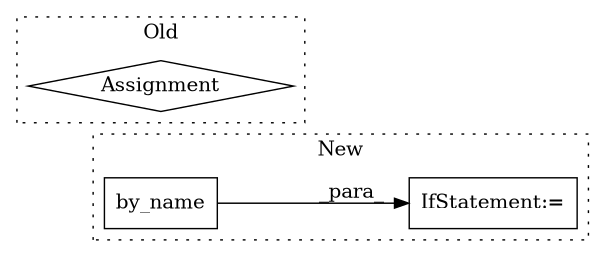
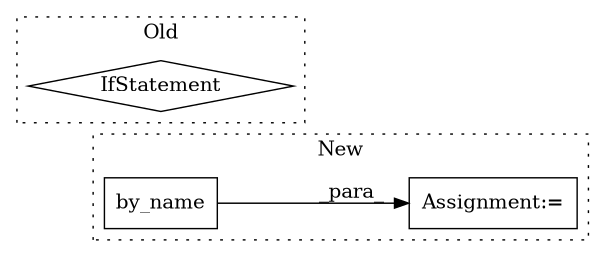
node "Assignment": label "Assignment" -> "IfStatement"
node "IfStatement:=": label "IfStatement:=" -> "Assignment:="
